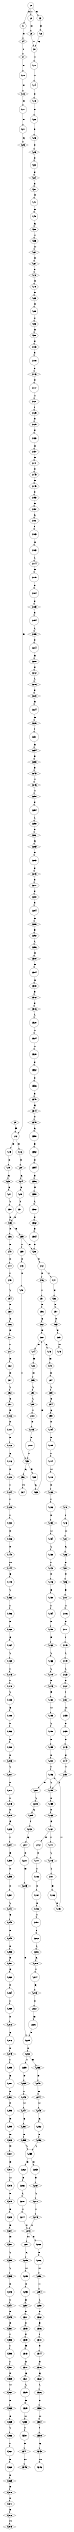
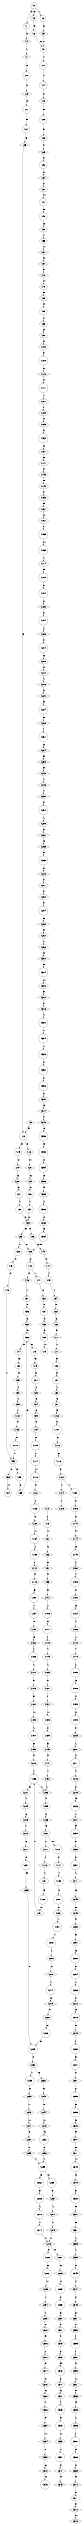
edge "S128" -> "S132": now "S120" -> "S132"
